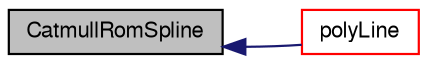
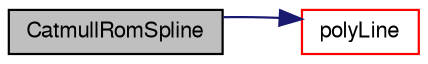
edge "polyLine" -> "CatmullRomSpline": reversed
